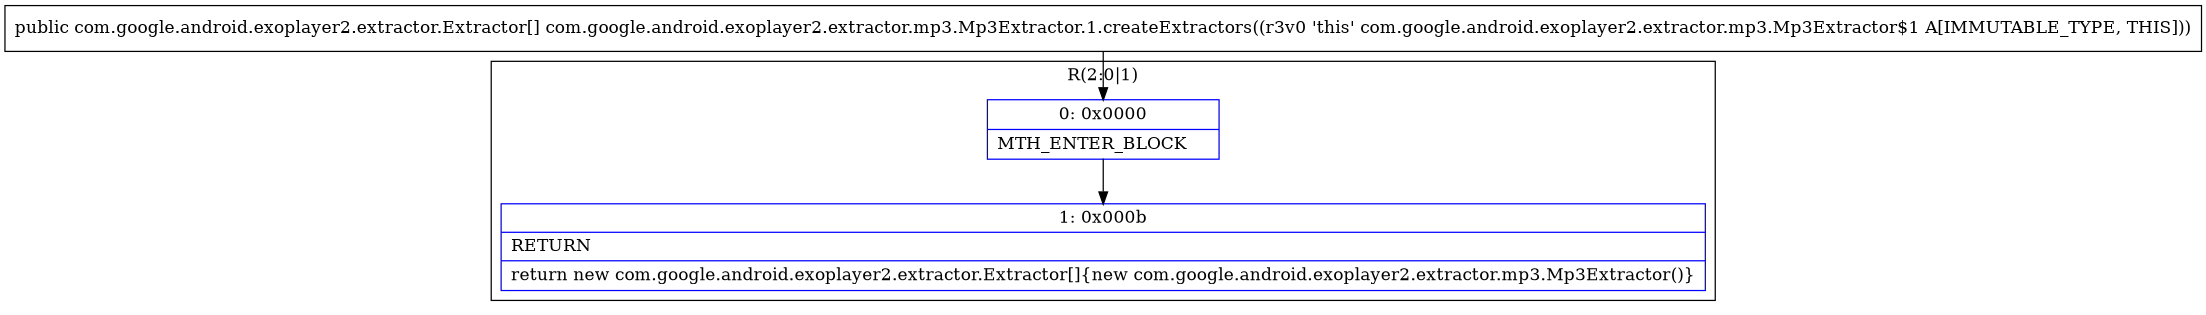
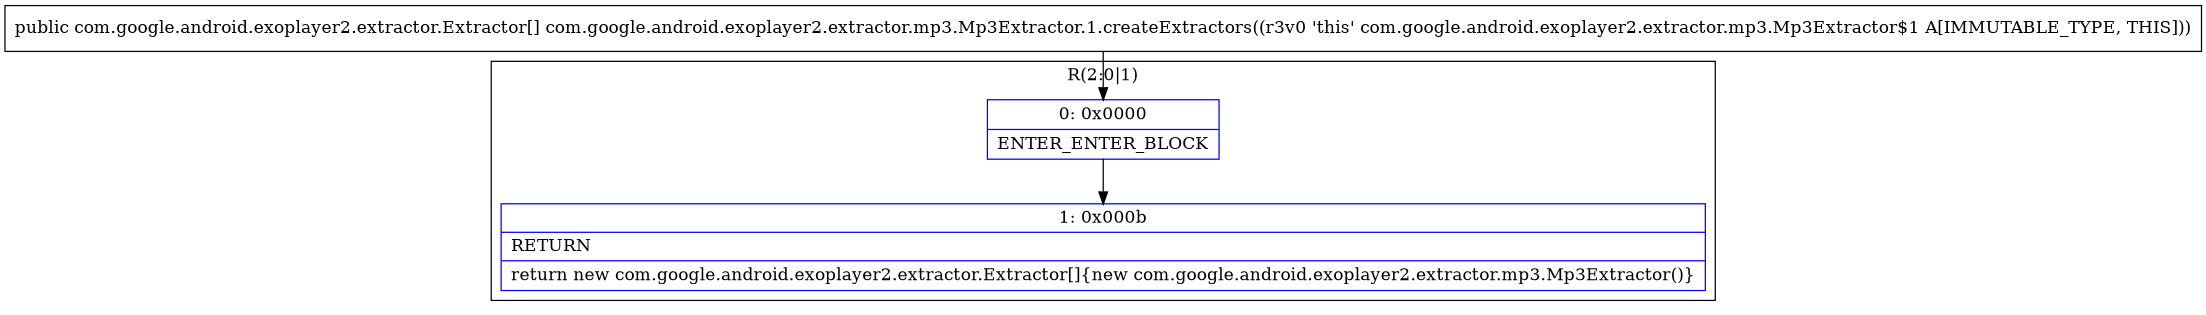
node "0: 0x0000": text "MTH_ENTER_BLOCK" -> "ENTER_ENTER_BLOCK"
